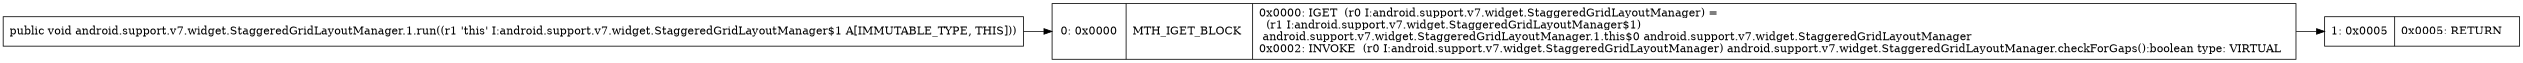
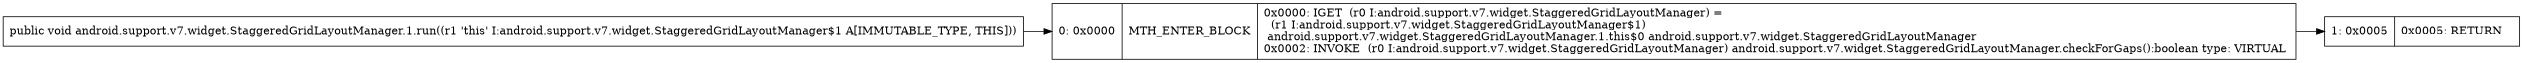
node "0: 0x0000": text "MTH_IGET_BLOCK" -> "MTH_ENTER_BLOCK"
